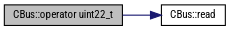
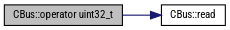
node "CBus::operator uint22_t": label "CBus::operator uint22_t" -> "CBus::operator uint32_t"
